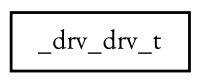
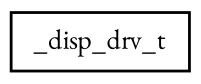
node "_drv_drv_t": label "_drv_drv_t" -> "_disp_drv_t"
